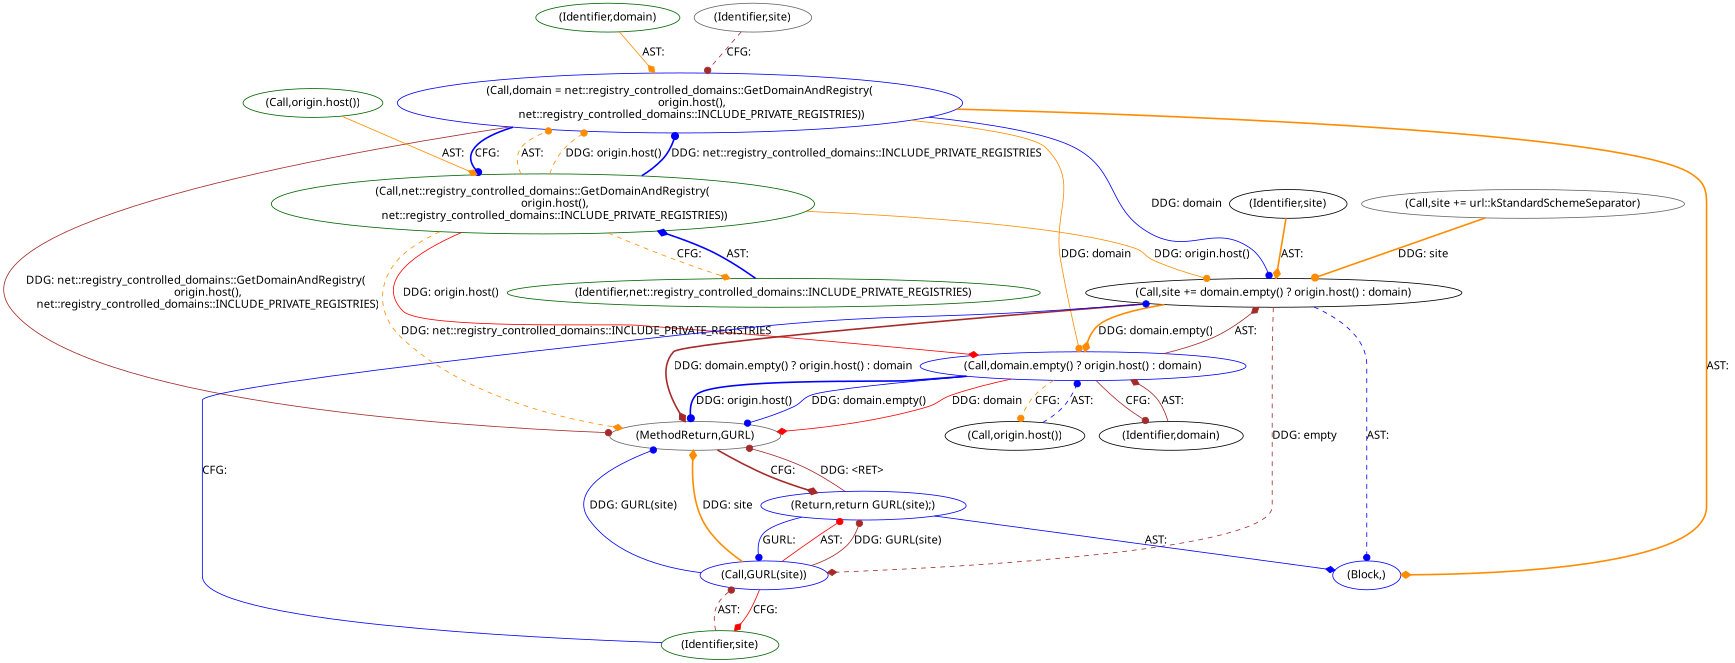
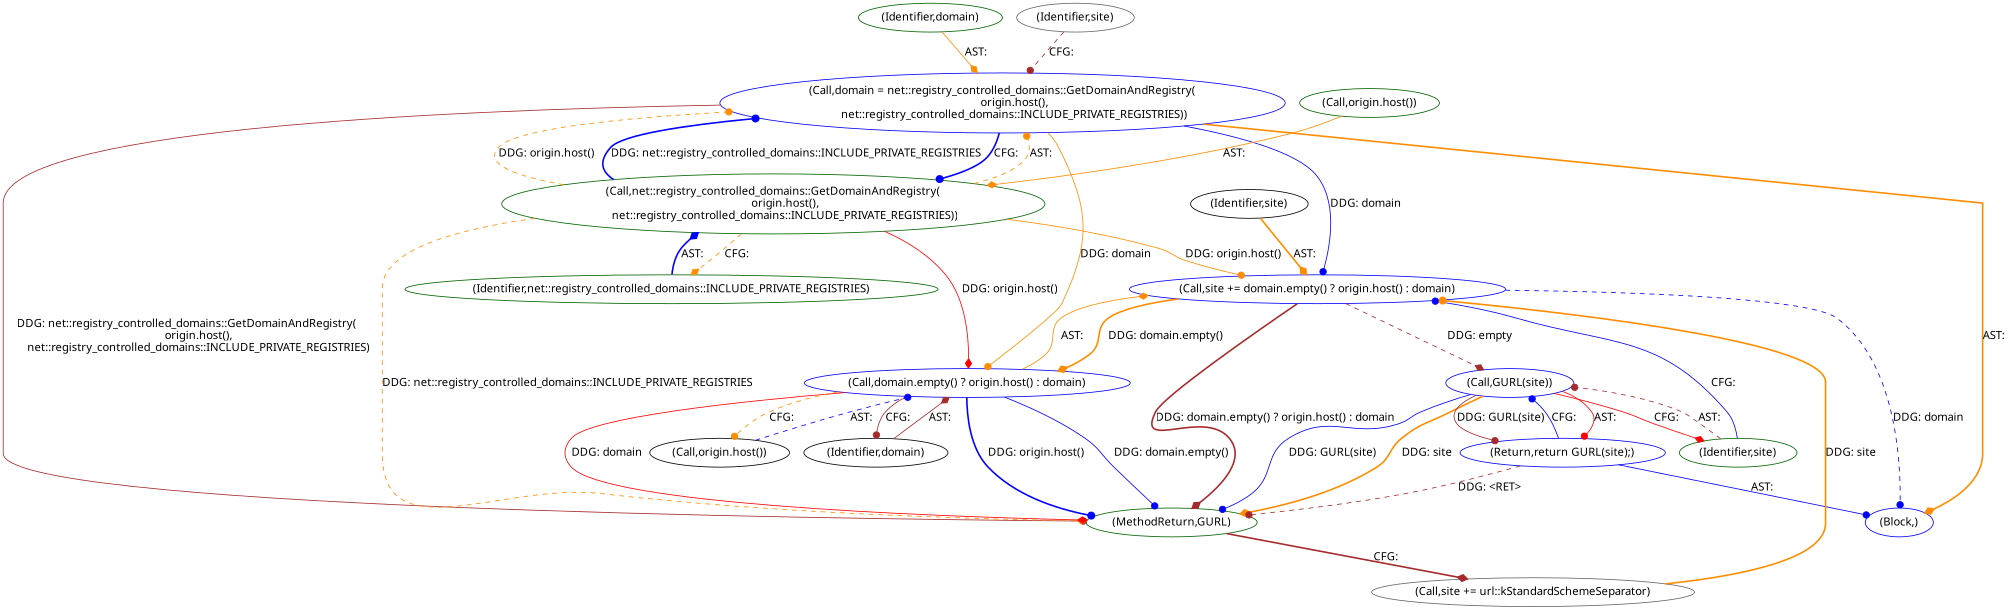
node "(Call,site += domain.empty() ? origin.host() : domain)": color black -> blue
edge "(Call,domain.empty() ? origin.host() : domain)" -> "(Call,site += domain.empty() ? origin.host() : domain)": color brown -> darkorange
node "(MethodReturn,GURL)": color gray40 -> darkgreen
edge "(Call,site += domain.empty() ? origin.host() : domain)" -> "(Block,)": label "AST: " -> "DDG: domain"
edge "(Return,return GURL(site);)" -> "(MethodReturn,GURL)": style solid -> dashed
edge "(MethodReturn,GURL)" -> "(Return,return GURL(site);)": now "(MethodReturn,GURL)" -> "(Call,site += url::kStandardSchemeSeparator)"
edge "(Return,return GURL(site);)" -> "(Call,GURL(site))": label "GURL: " -> "CFG: "
edge "(Return,return GURL(site);)" -> "(Block,)": arrowhead diamond -> dot
